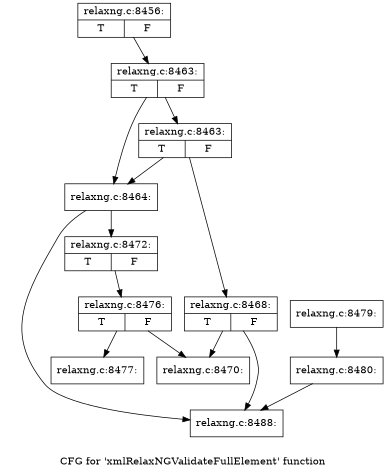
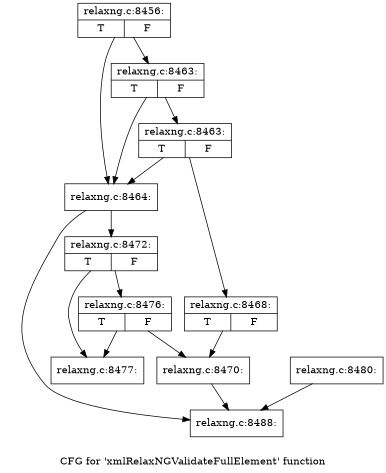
edge "relaxng.c:8456:" -> "relaxng.c:8464:": added
edge "relaxng.c:8472:" -> "relaxng.c:8477:": added
node "relaxng.c:8479:": removed
edge "relaxng.c:8468:" -> "relaxng.c:8488:": now "relaxng.c:8470:" -> "relaxng.c:8488:"
